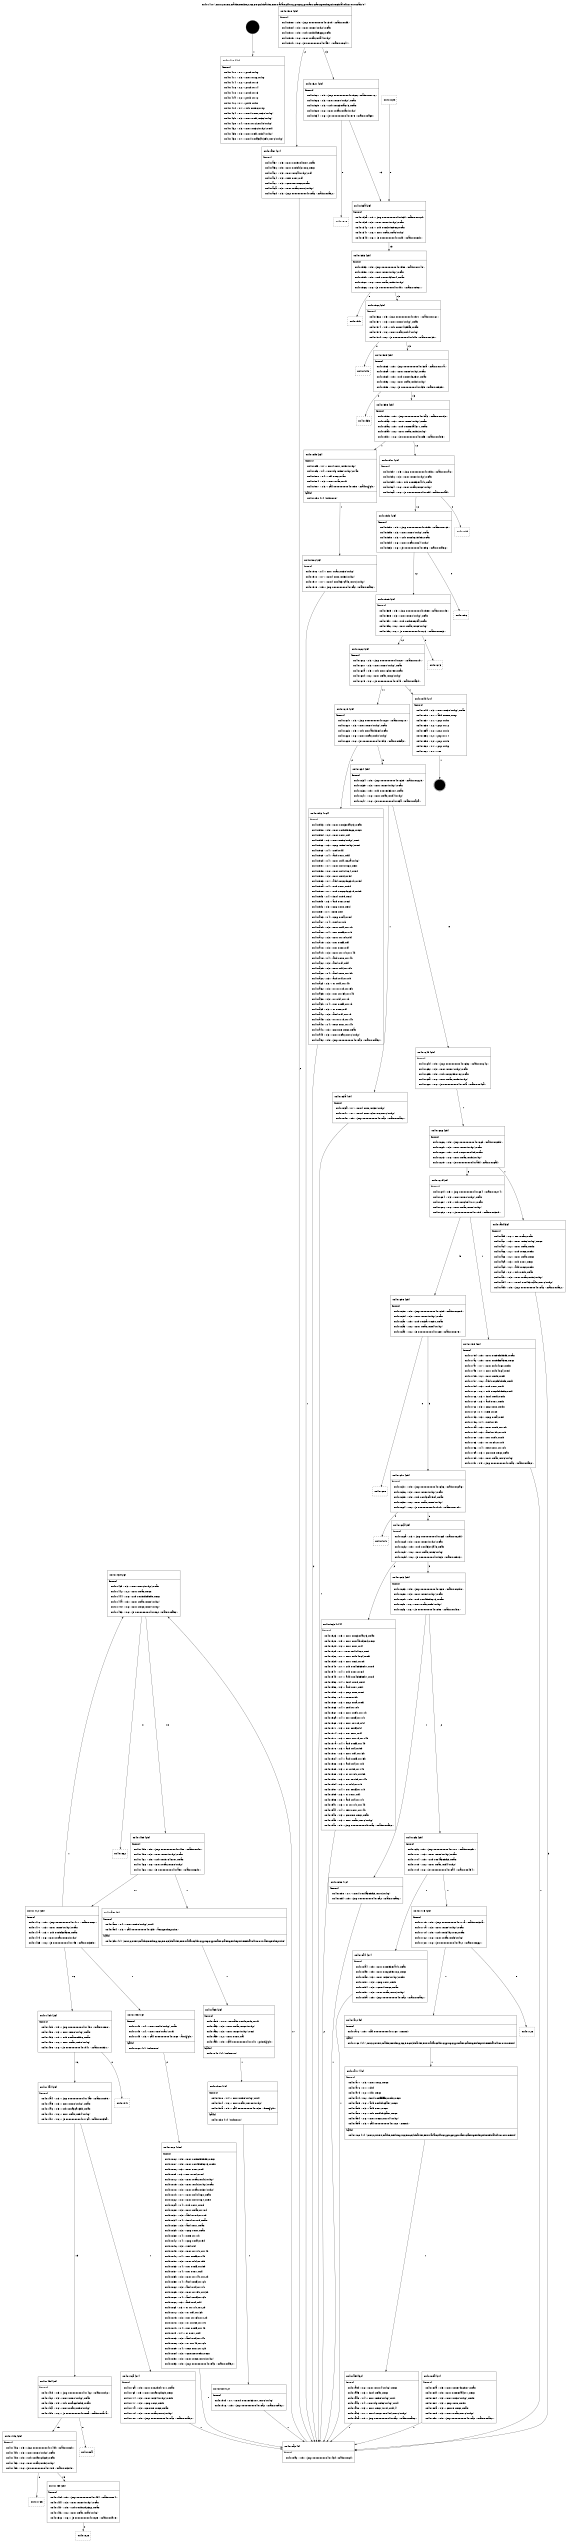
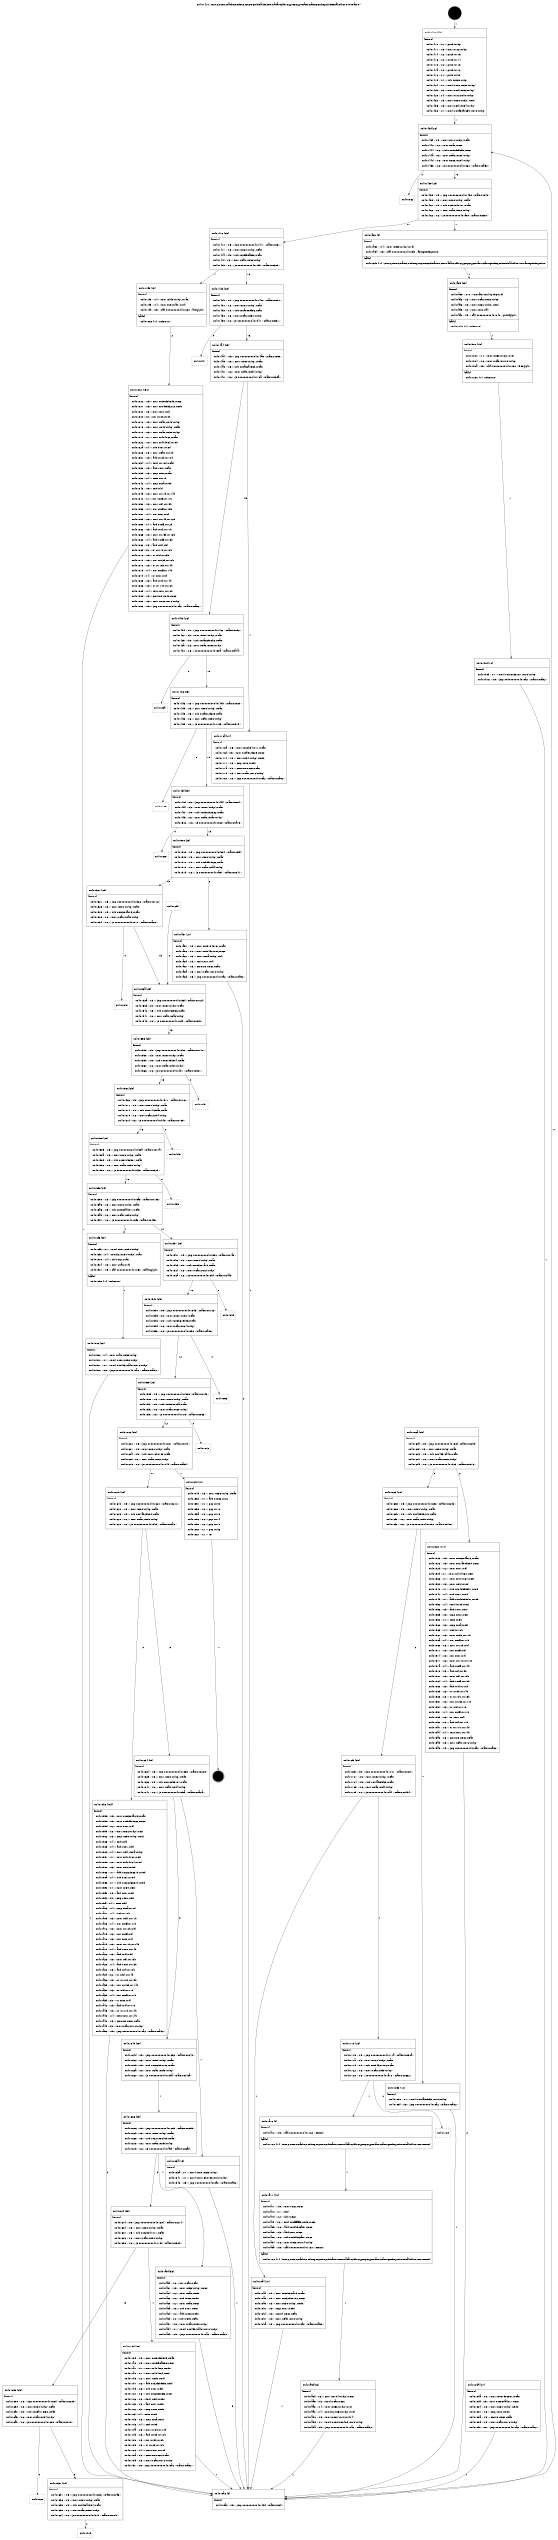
edge "0x4014ef [25]" -> "0x401508 [25]": added, label "15"
edge "0x4016b1 [25]" -> "0x4016ca [25]": removed, label "5"
edge "0x401472 [25]" -> "0x40143f [26]": now "0x401410 [47]" -> "0x40143f [26]"
